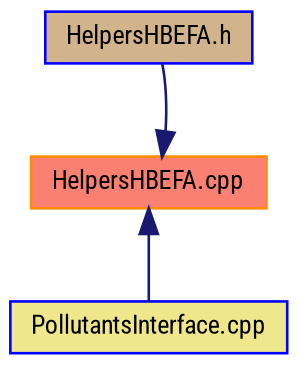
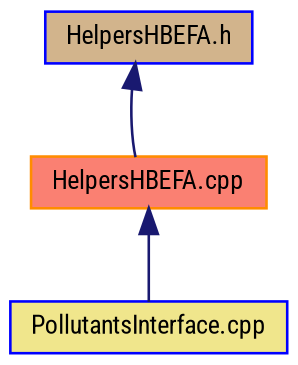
edge "HelpersHBEFA.h" -> "HelpersHBEFA.cpp": reversed
